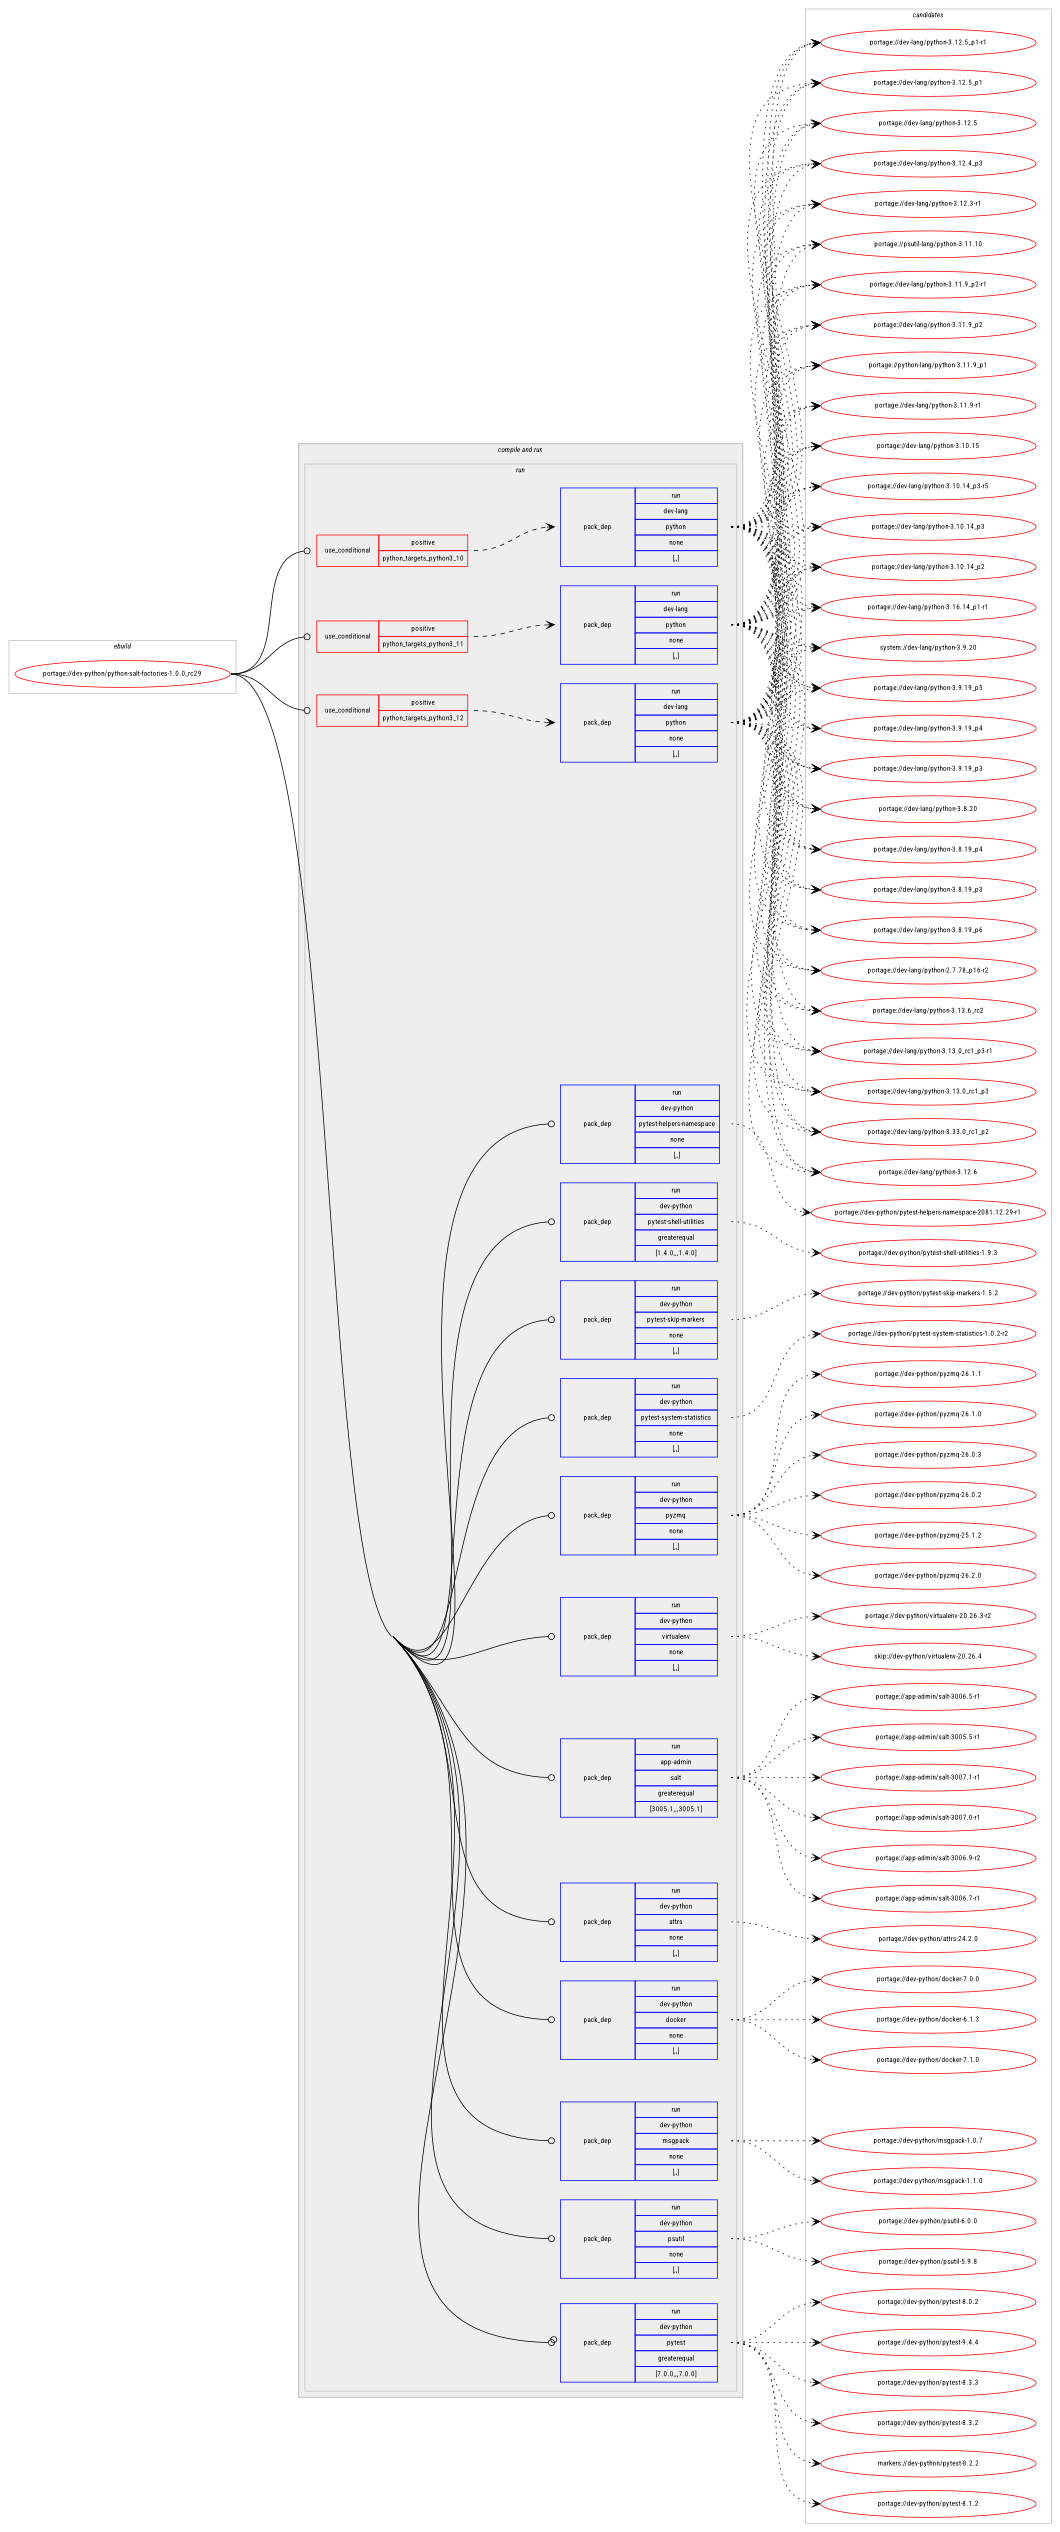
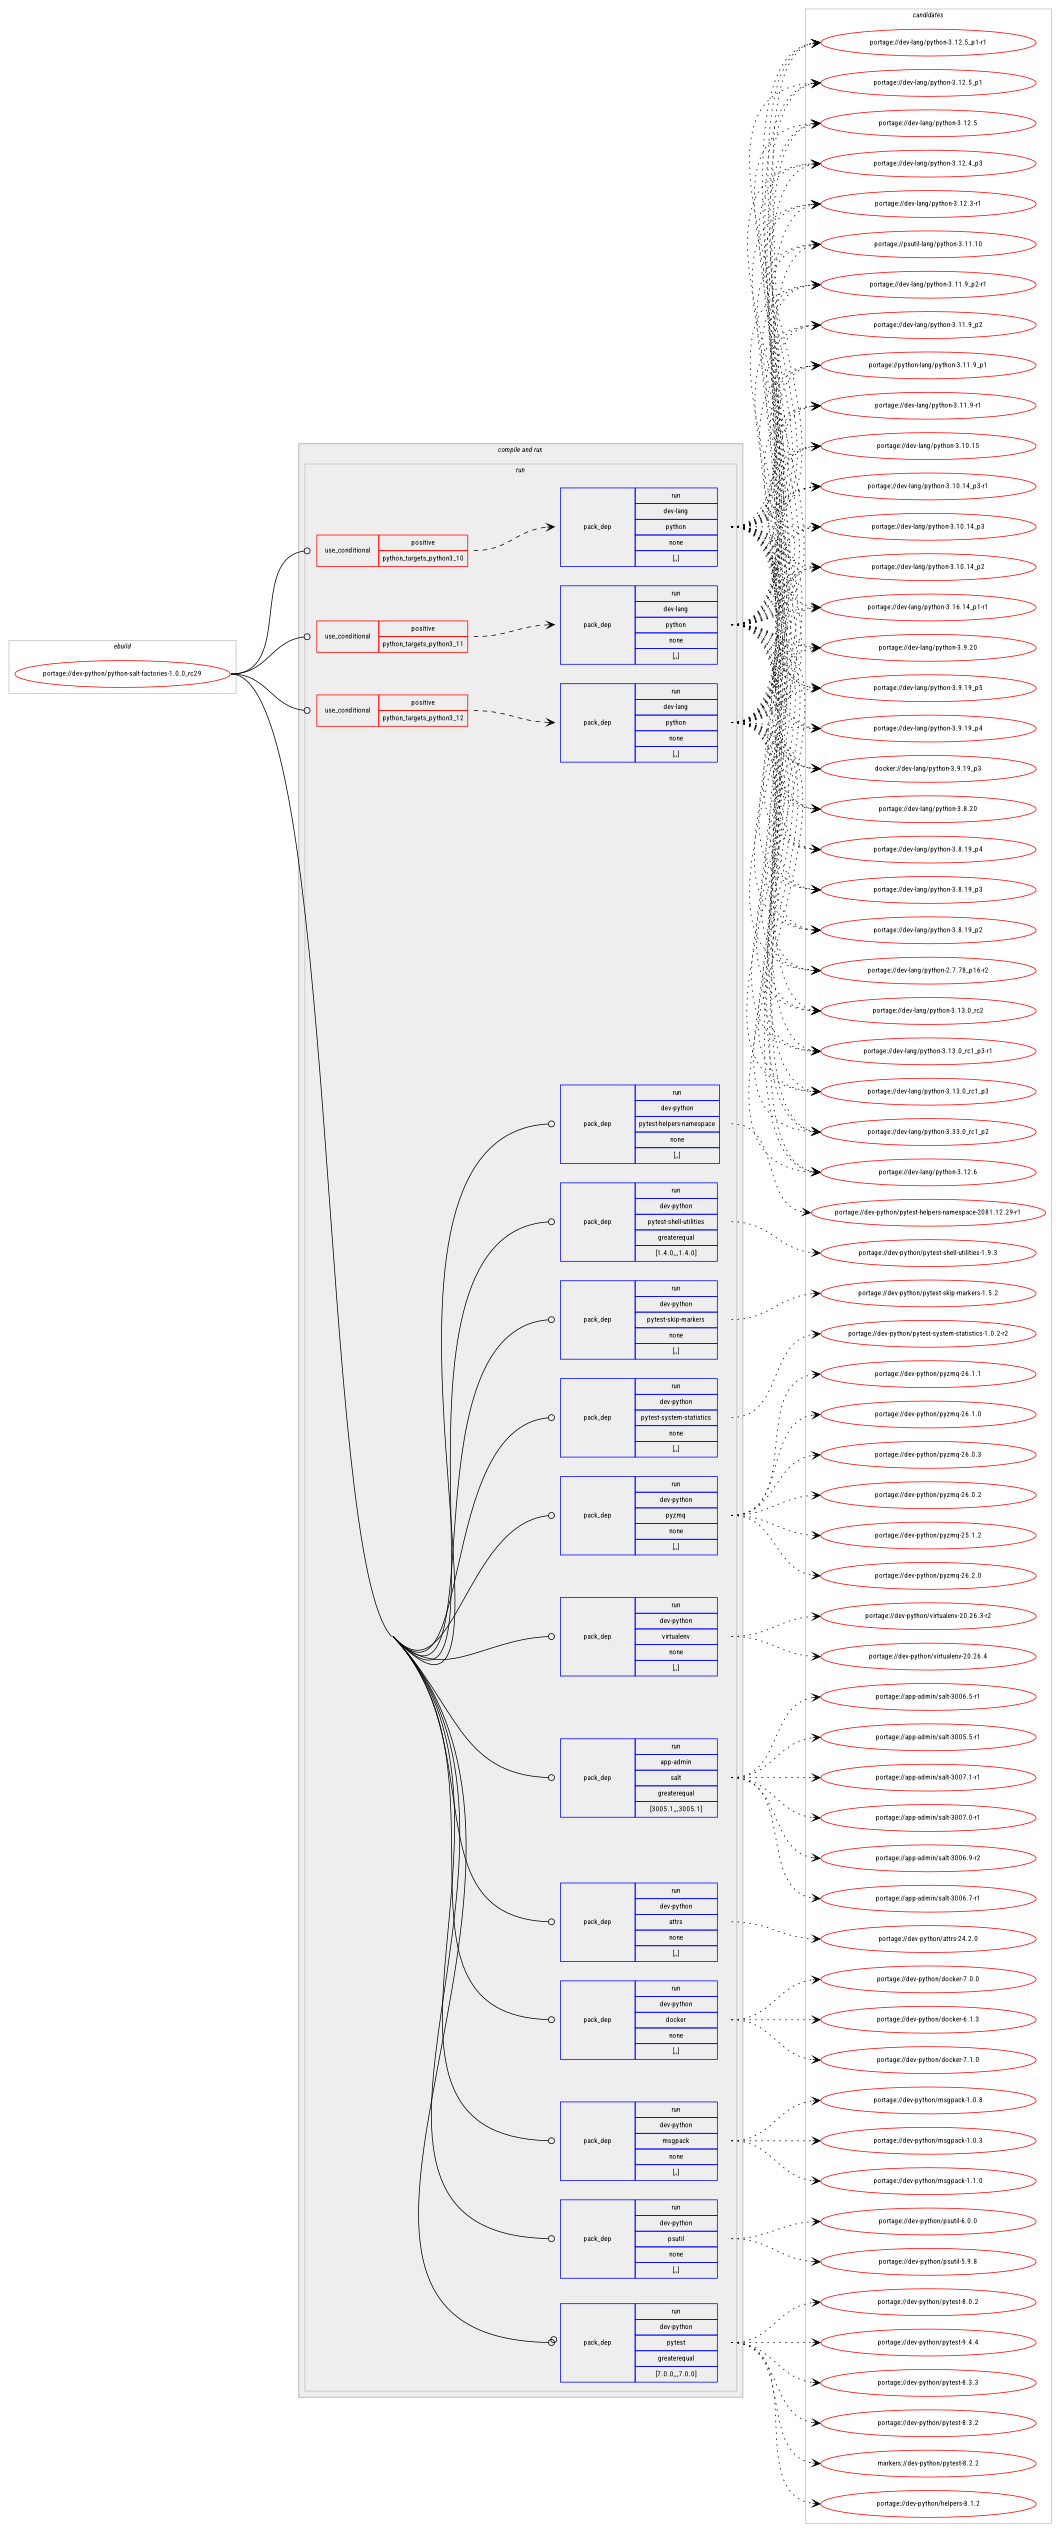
node "portage://dev-lang/python-3.10.14_p3-r5": label "portage://dev-lang/python-3.10.14_p3-r5" -> "portage://dev-lang/python-3.10.14_p3-r1"
node "system://dev-lang/python-3.9.20": label "system://dev-lang/python-3.9.20" -> "portage://dev-lang/python-3.9.20"
node "portage://dev-lang/python-3.9.19_p3": label "portage://dev-lang/python-3.9.19_p3" -> "docker://dev-lang/python-3.9.19_p3"
node "portage://dev-lang/python-3.8.19_p6": label "portage://dev-lang/python-3.8.19_p6" -> "portage://dev-lang/python-3.8.19_p2"
node "portage://dev-lang/python-3.13.6_rc2": label "portage://dev-lang/python-3.13.6_rc2" -> "portage://dev-lang/python-3.13.0_rc2"
node "skip://dev-python/virtualenv-20.26.4": label "skip://dev-python/virtualenv-20.26.4" -> "portage://dev-python/virtualenv-20.26.4"
node "portage://dev-python/msgpack-1.0.8": added
node "portage://dev-python/msgpack-1.0.7": label "portage://dev-python/msgpack-1.0.7" -> "portage://dev-python/msgpack-1.0.3"
node "portage://dev-python/pytest-8.1.2": label "portage://dev-python/pytest-8.1.2" -> "portage://dev-python/helpers-8.1.2"
